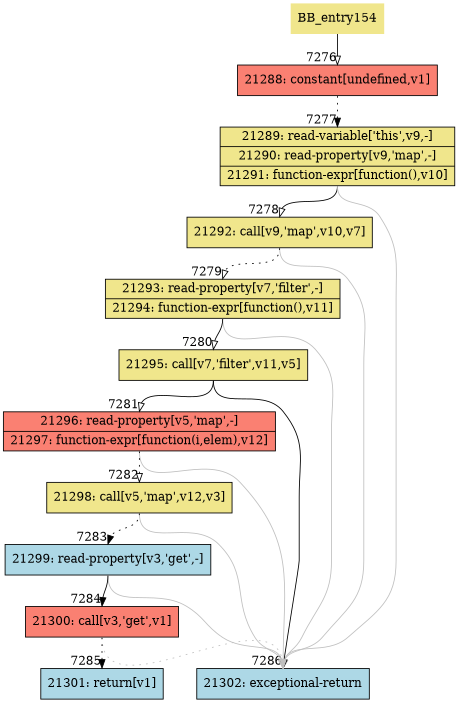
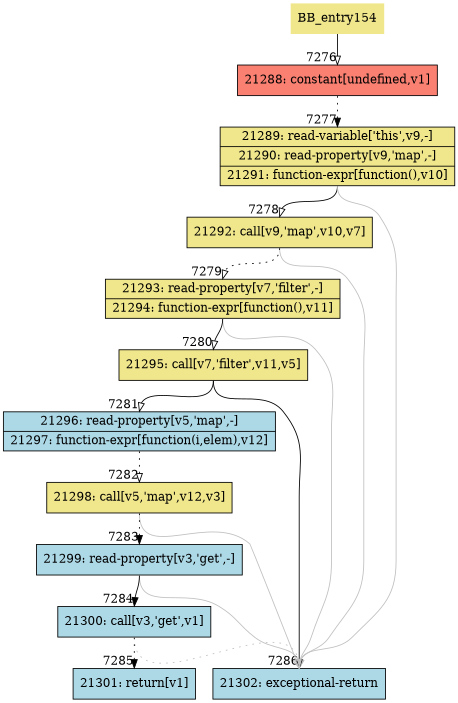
node "21296: read-property[v5,'map',-]": fillcolor salmon -> lightblue
edge "21296: read-property[v5,'map',-]" -> "21302: exceptional-return": removed
node "21300: call[v3,'get',v1]": fillcolor salmon -> lightblue
